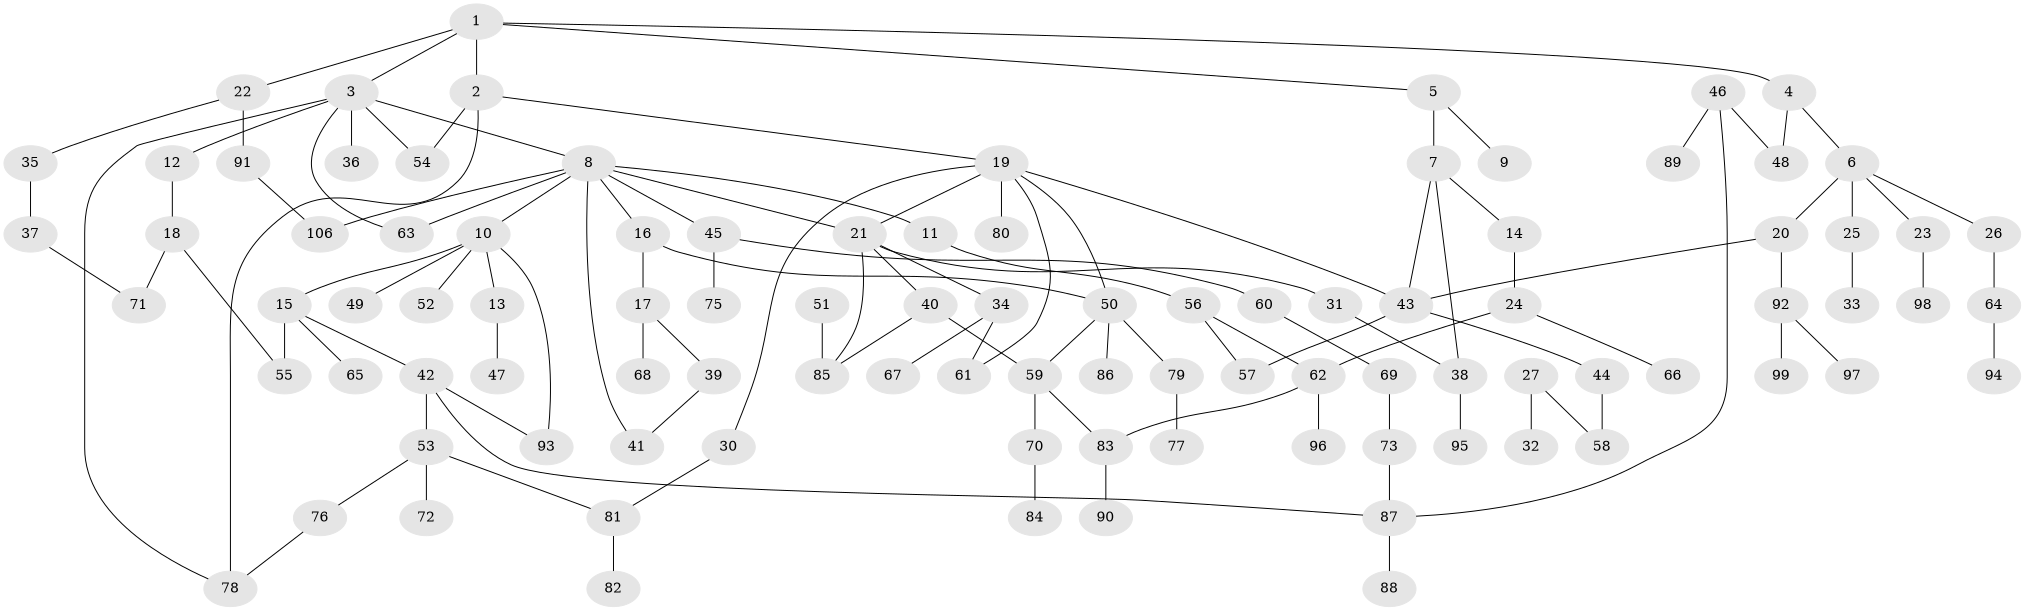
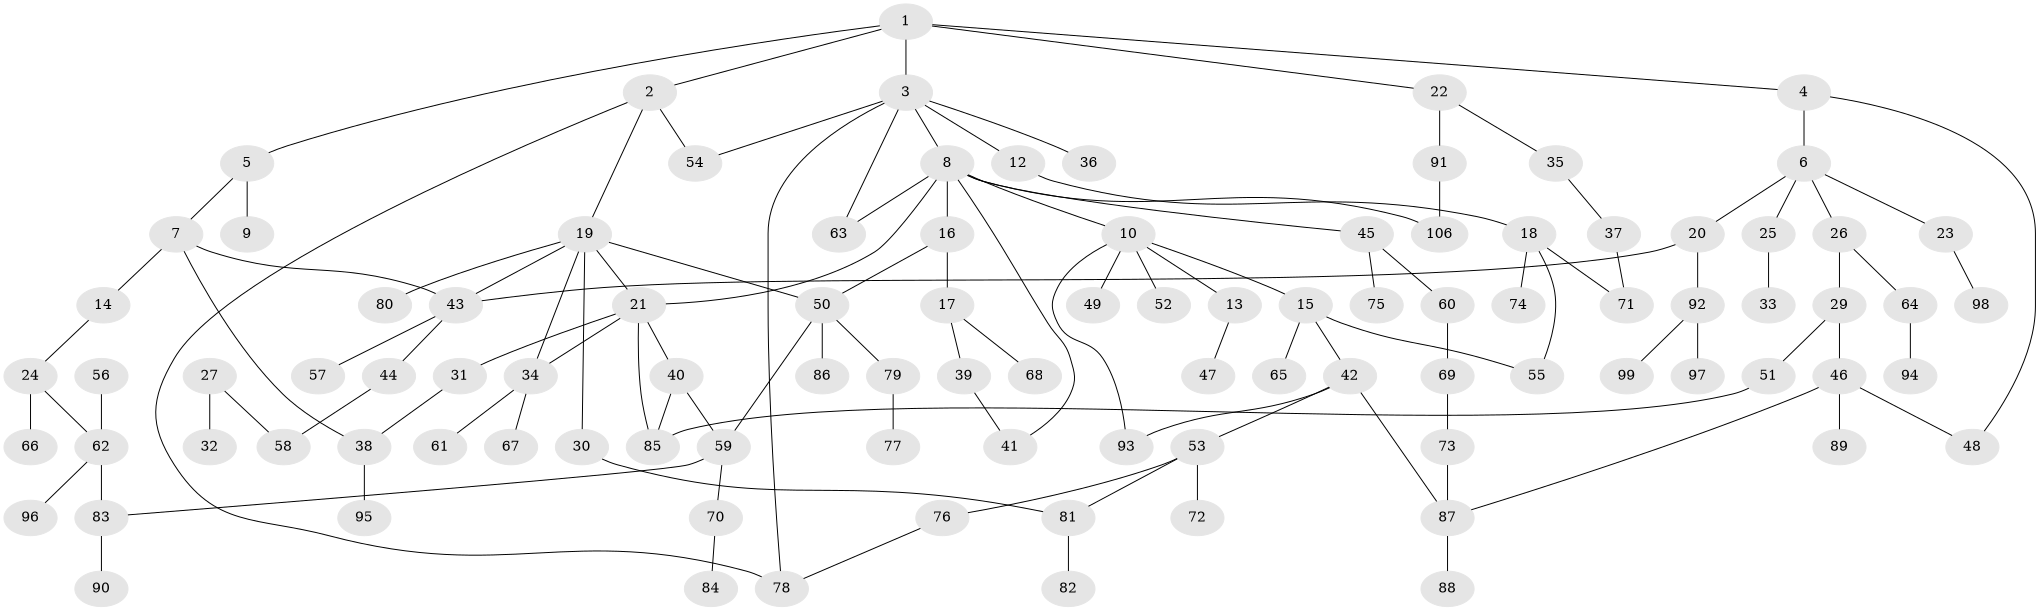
node "11": removed
edge "19" -- "61": now "19" -- "34"
node "74": added
node "29": added
edge "56" -- "57": removed
